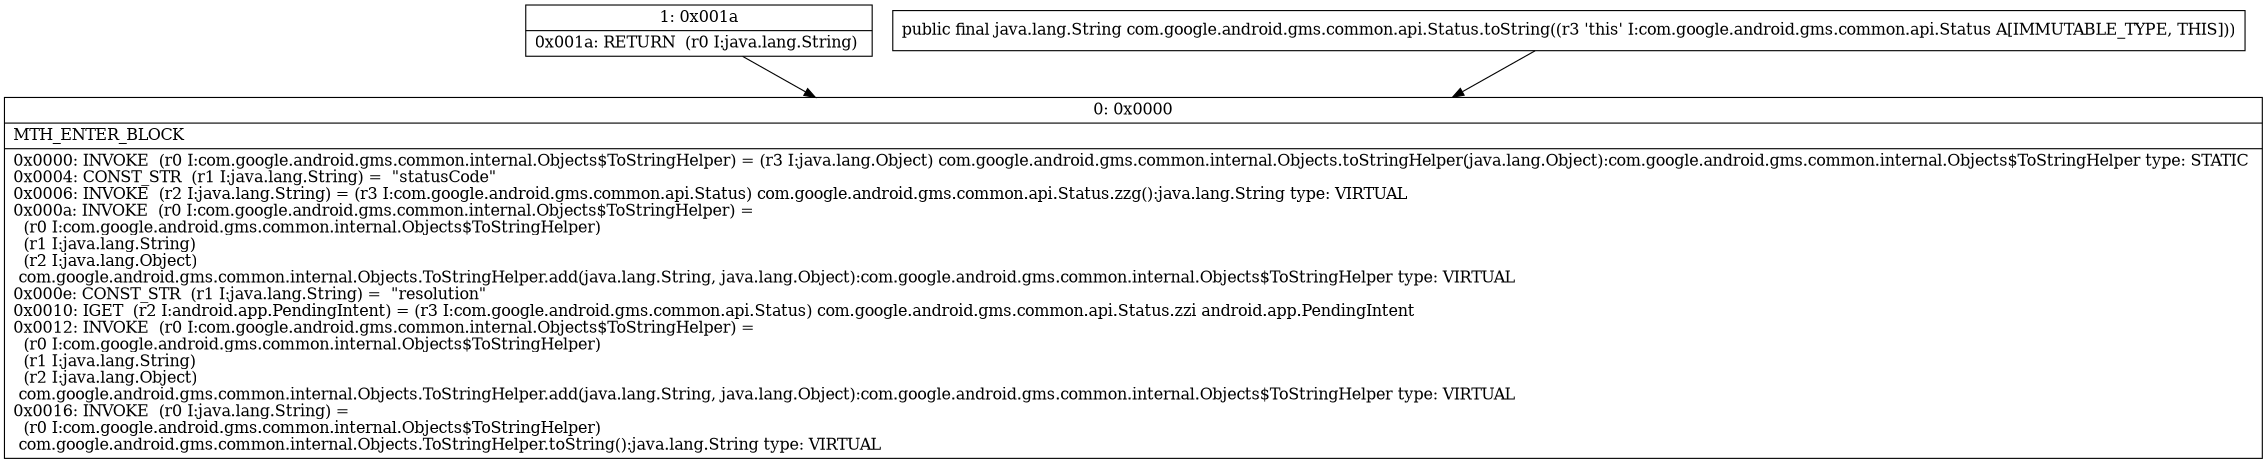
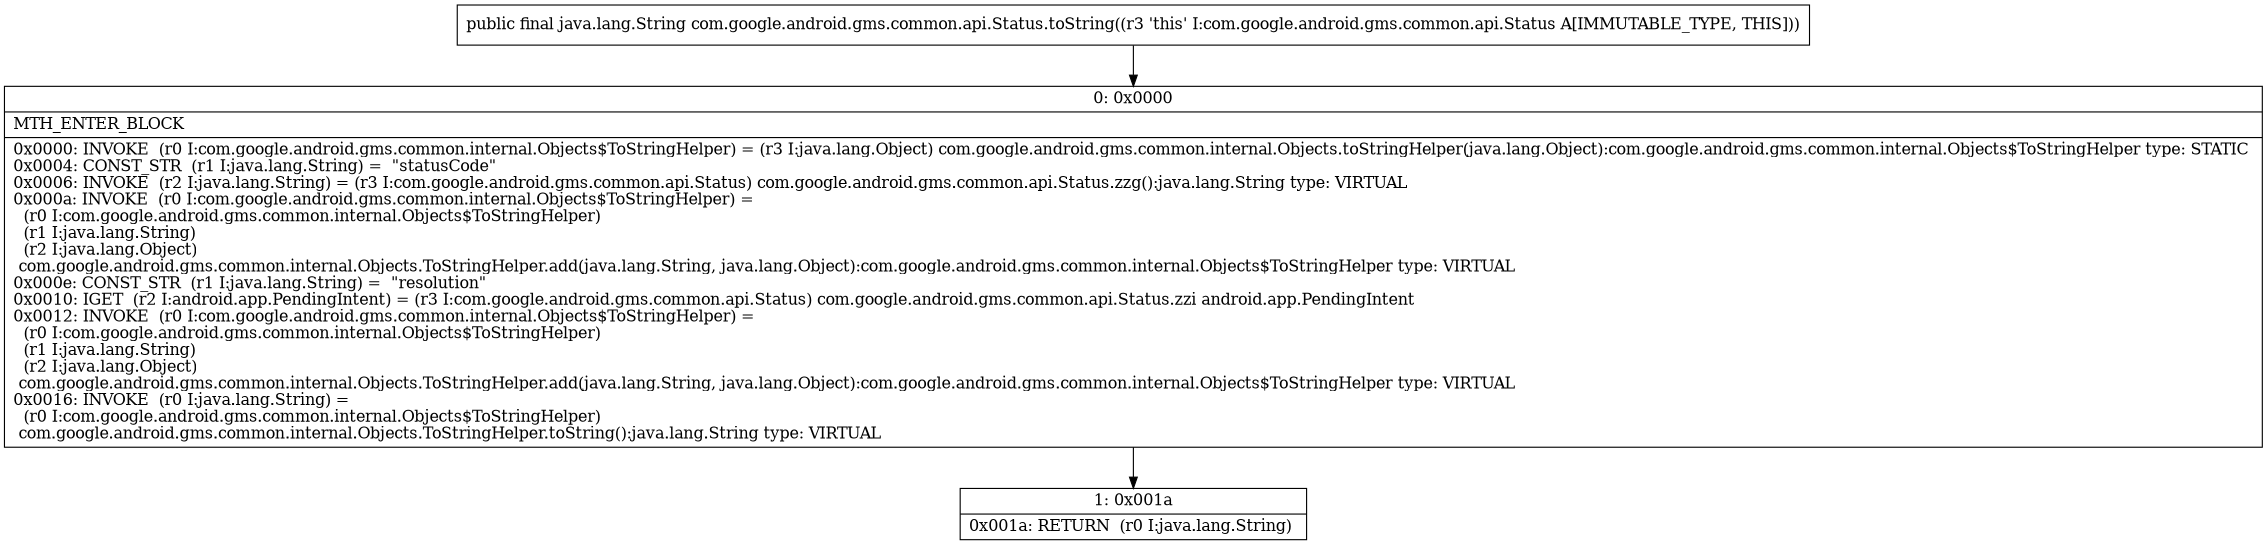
edge "1: 0x001a" -> "0: 0x0000": reversed
